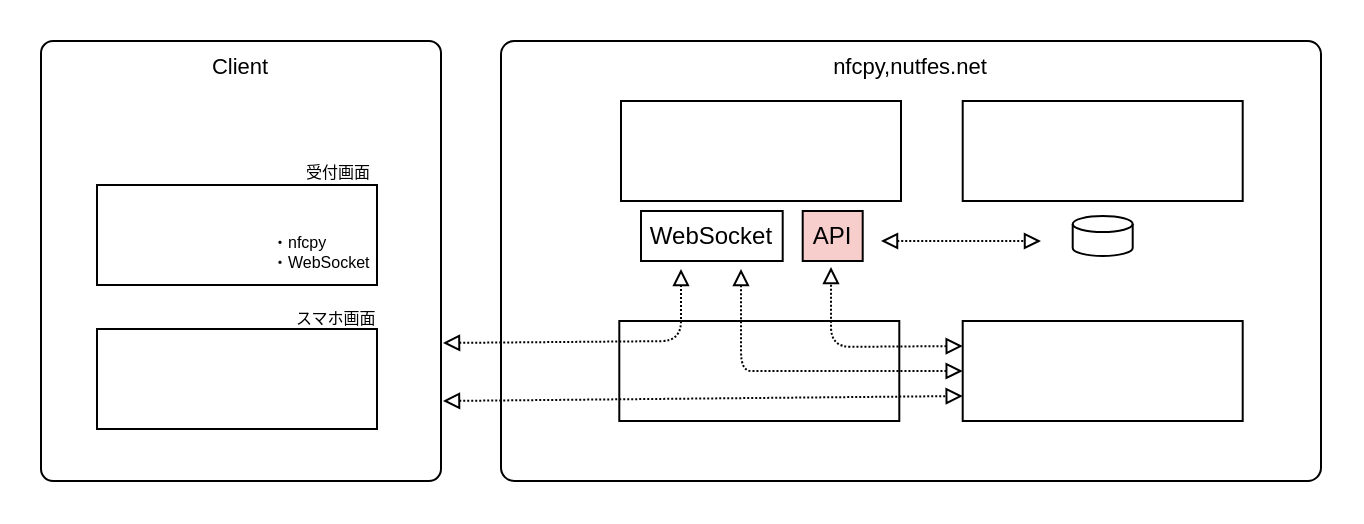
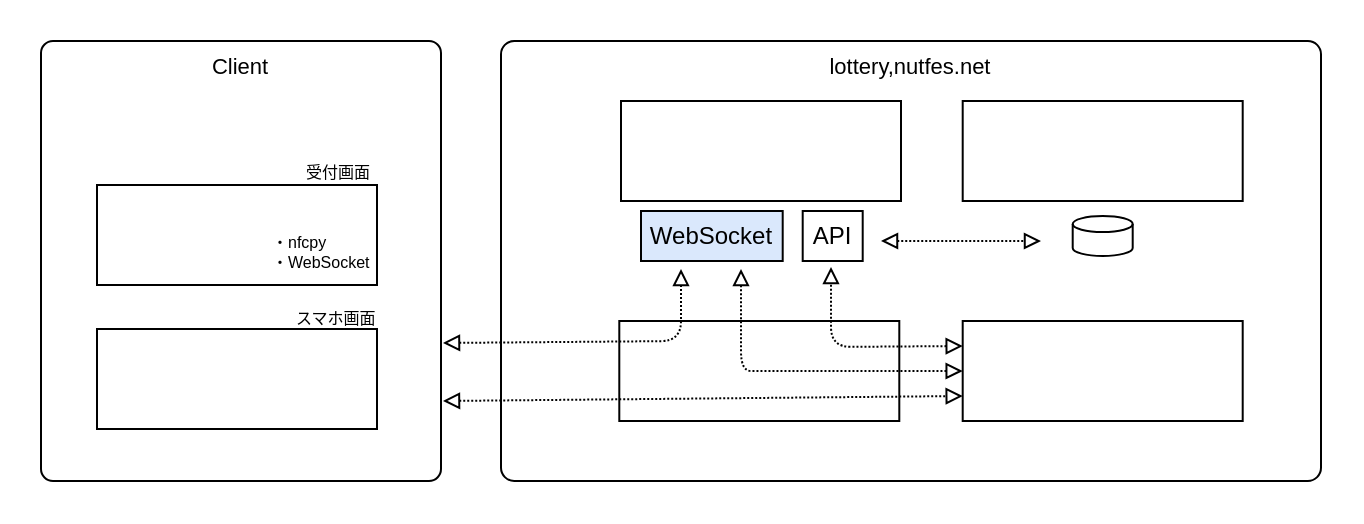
node "nfcpy,nutfes.net": label "nfcpy,nutfes.net" -> "lottery,nutfes.net"
node "WebSocket": fillcolor #ffffff -> #dae8fc
node "API": fillcolor #f8cecc -> #ffffff
